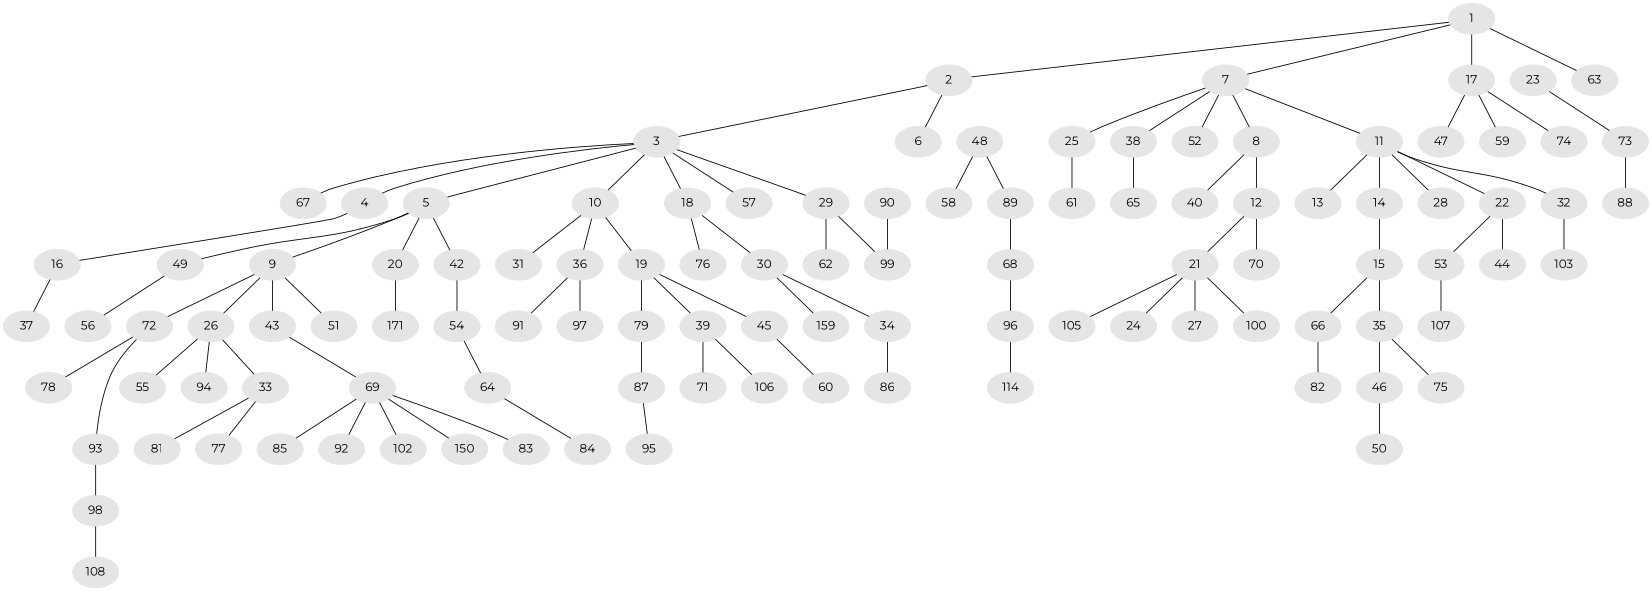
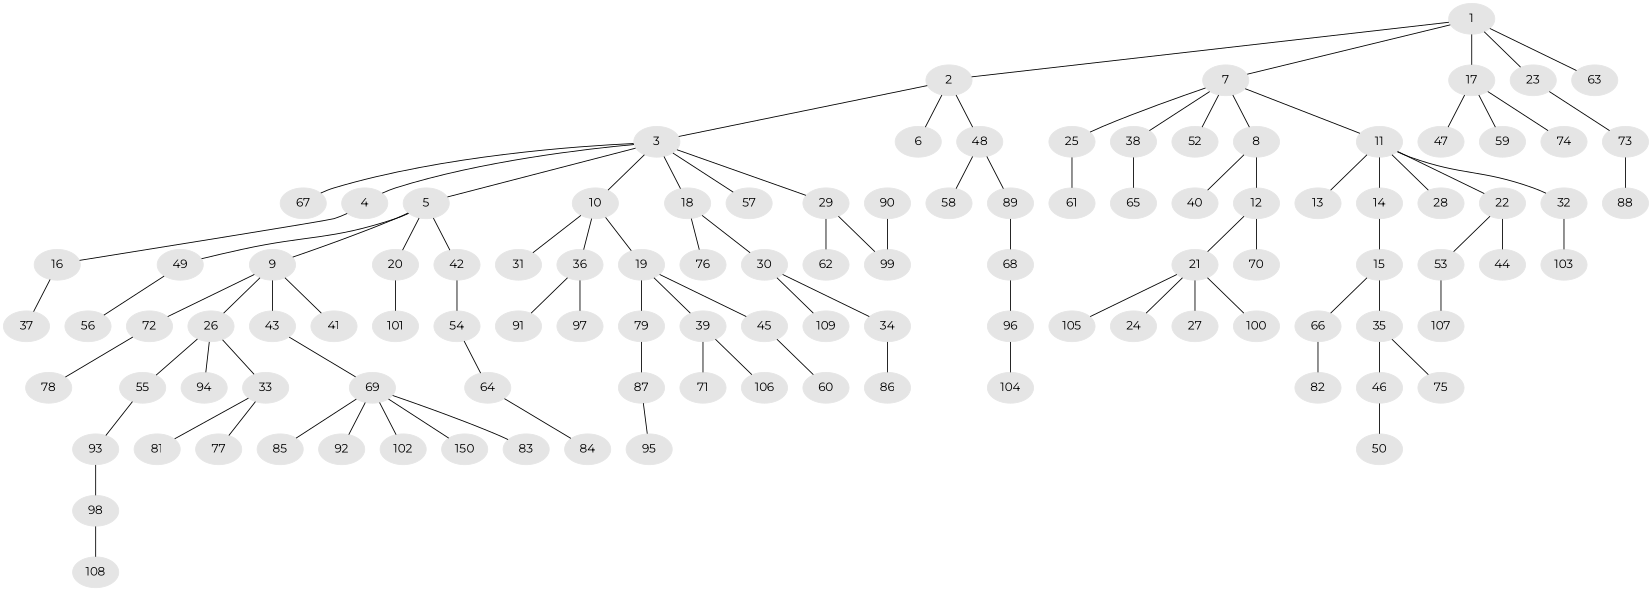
edge "1" -- "23": added
edge "2" -- "48": added
node "51": label "51" -> "41"
node "171": label "171" -> "101"
node "159": label "159" -> "109"
edge "72" -- "93": now "55" -- "93"
node "114": label "114" -> "104"
